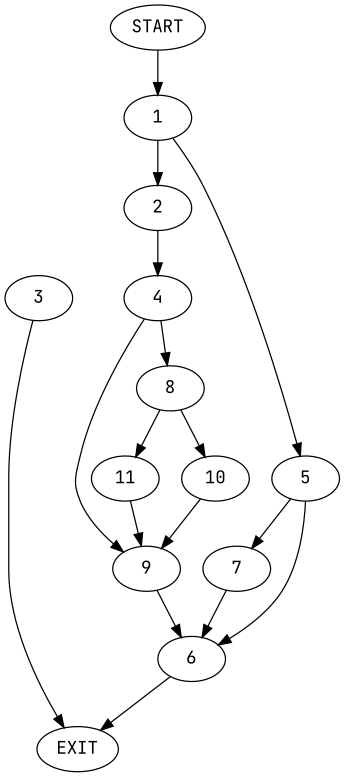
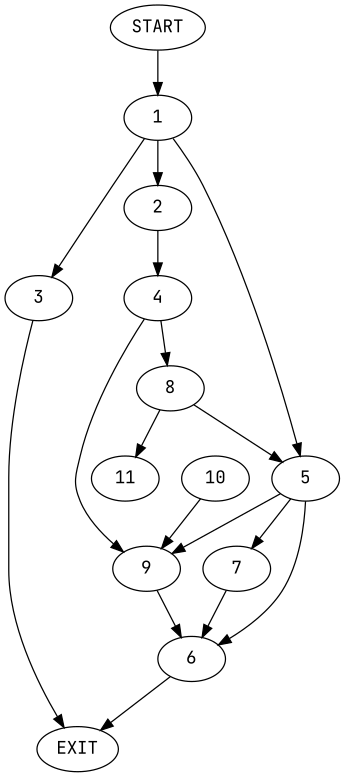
edge "1" -> "3": added
edge "8" -> "10": now "8" -> "5"
edge "11" -> "9": now "5" -> "9"
